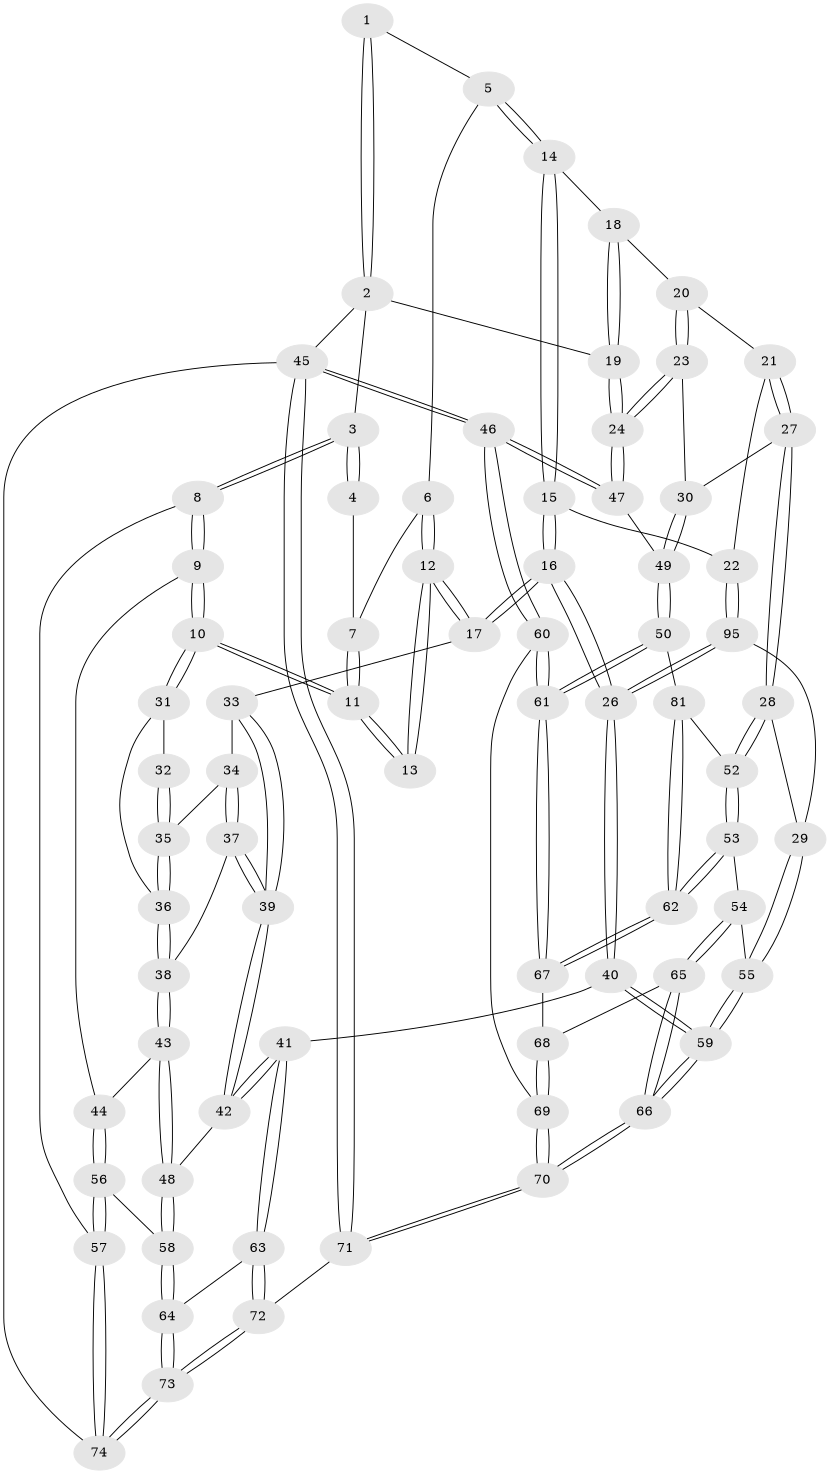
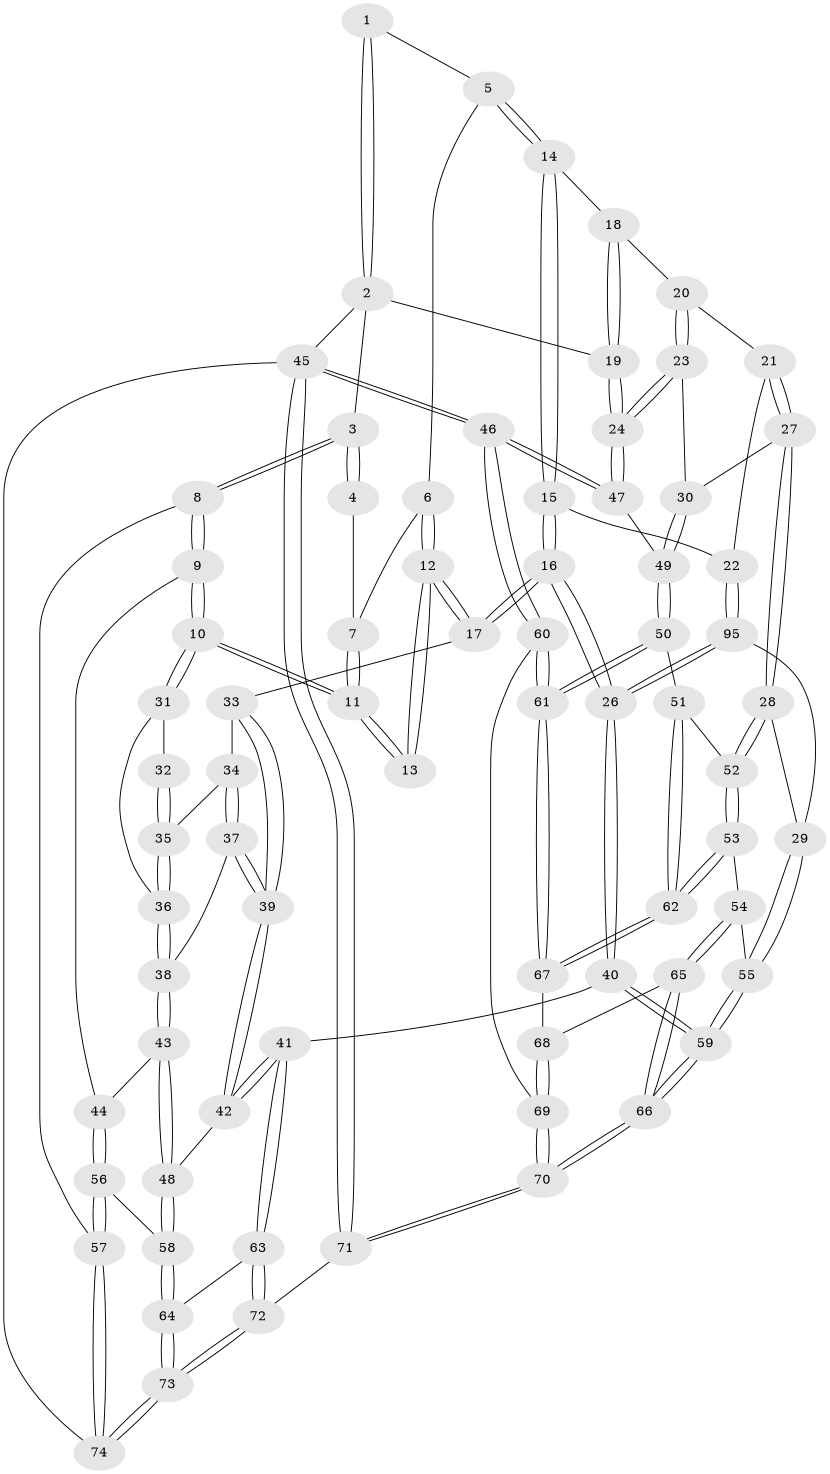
node "81": label "81" -> "51"
